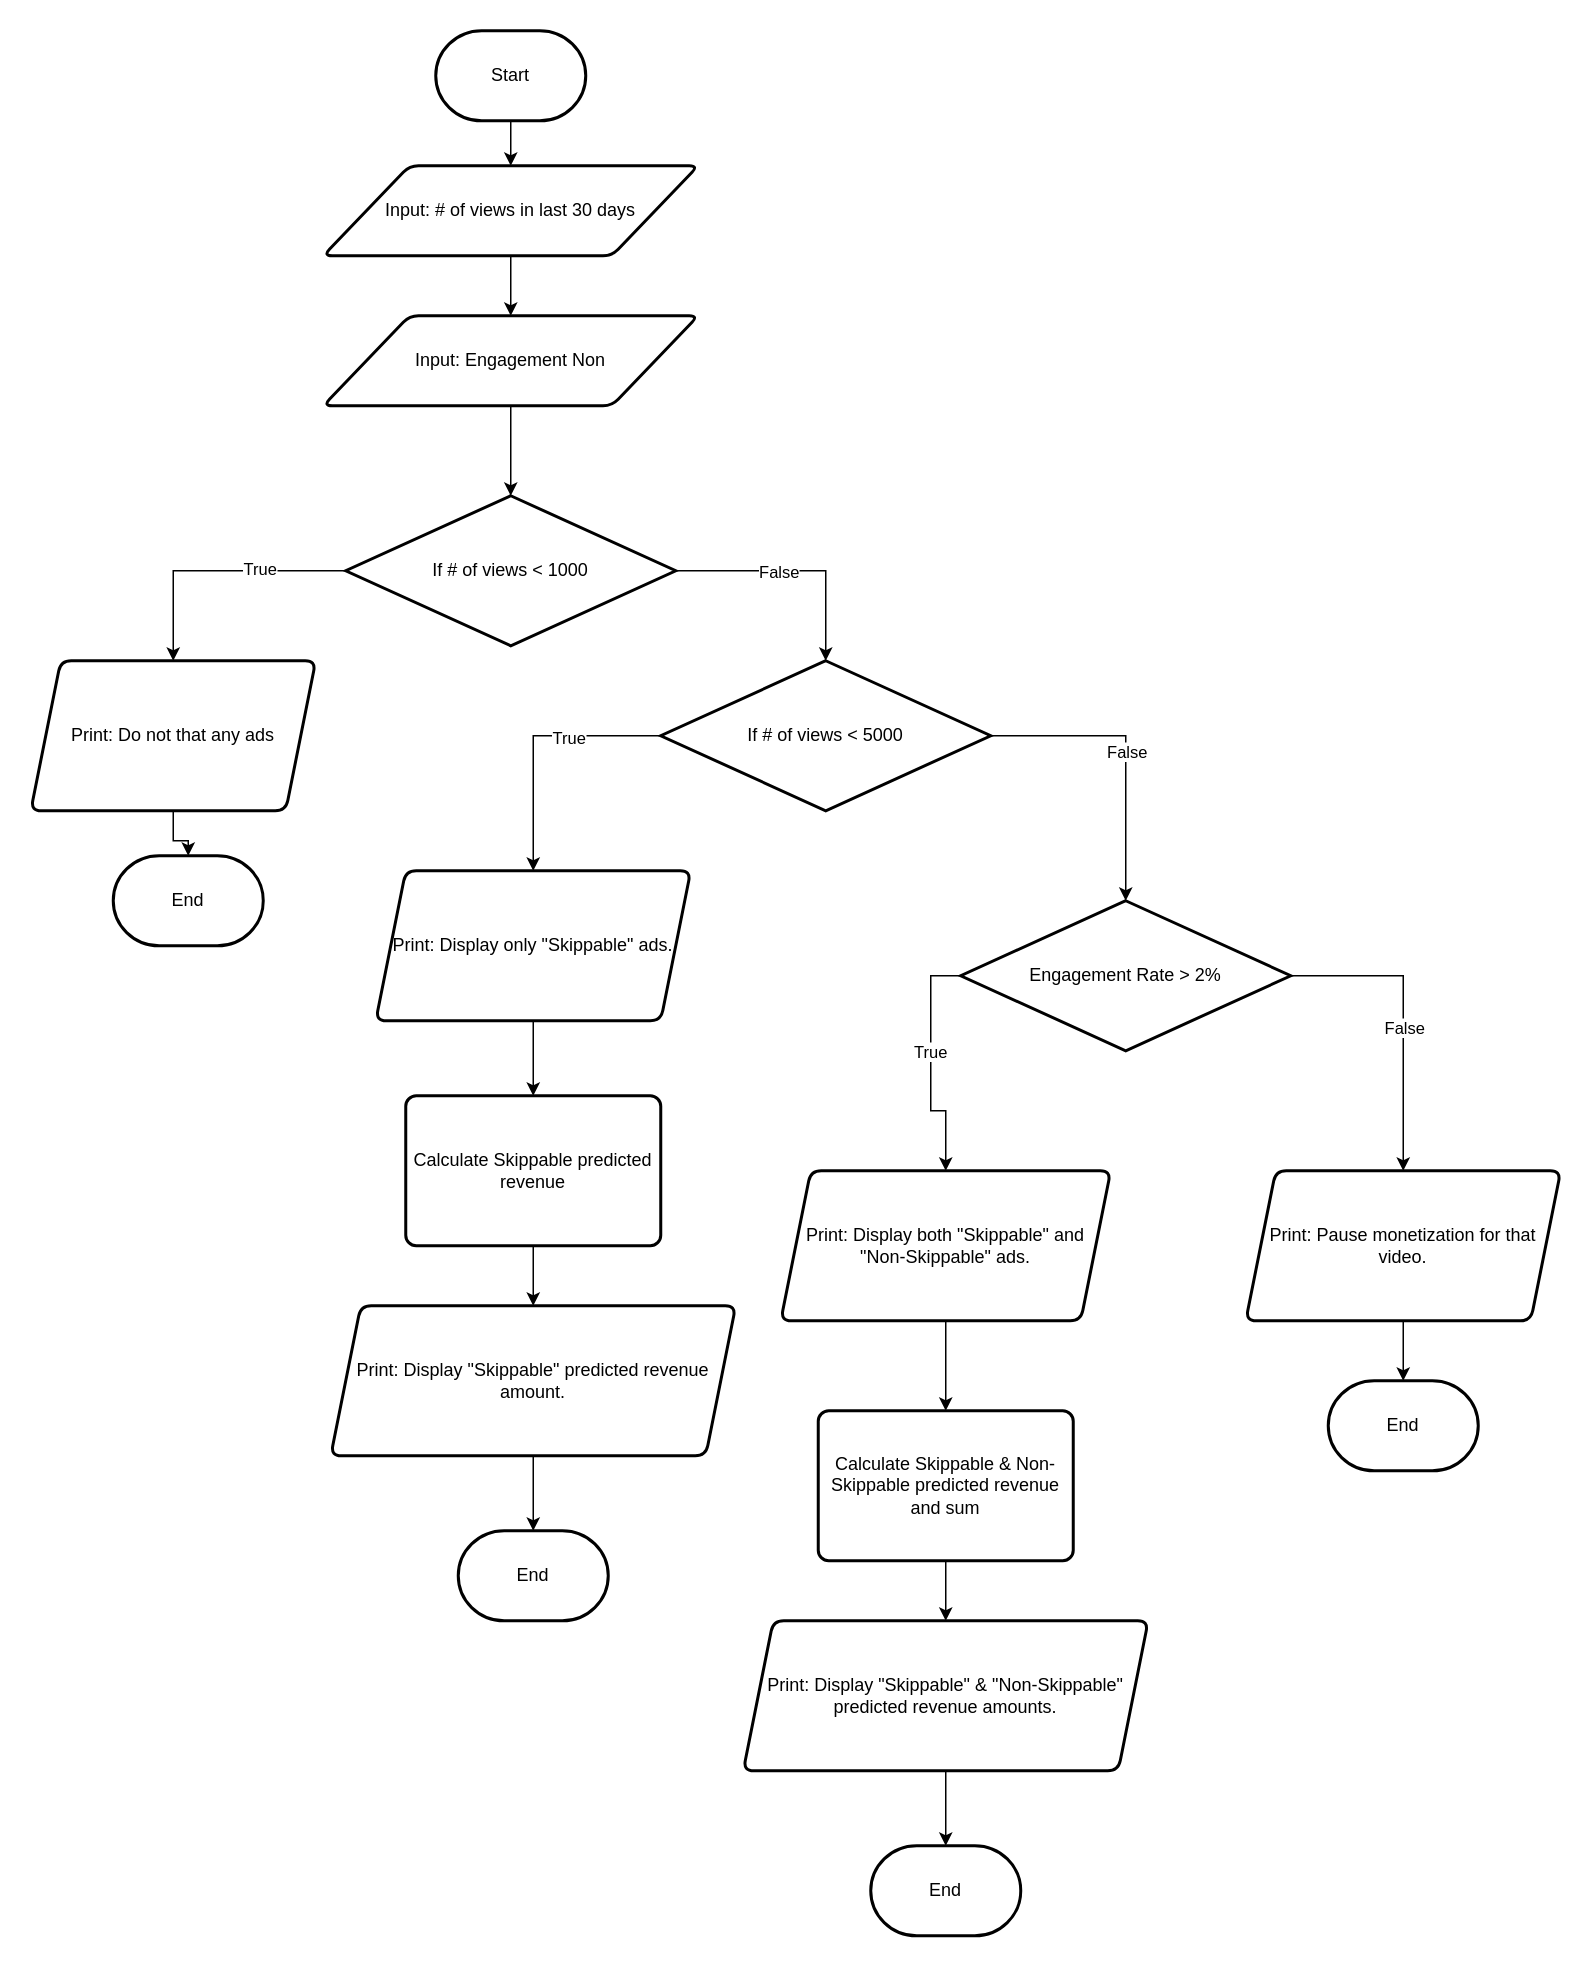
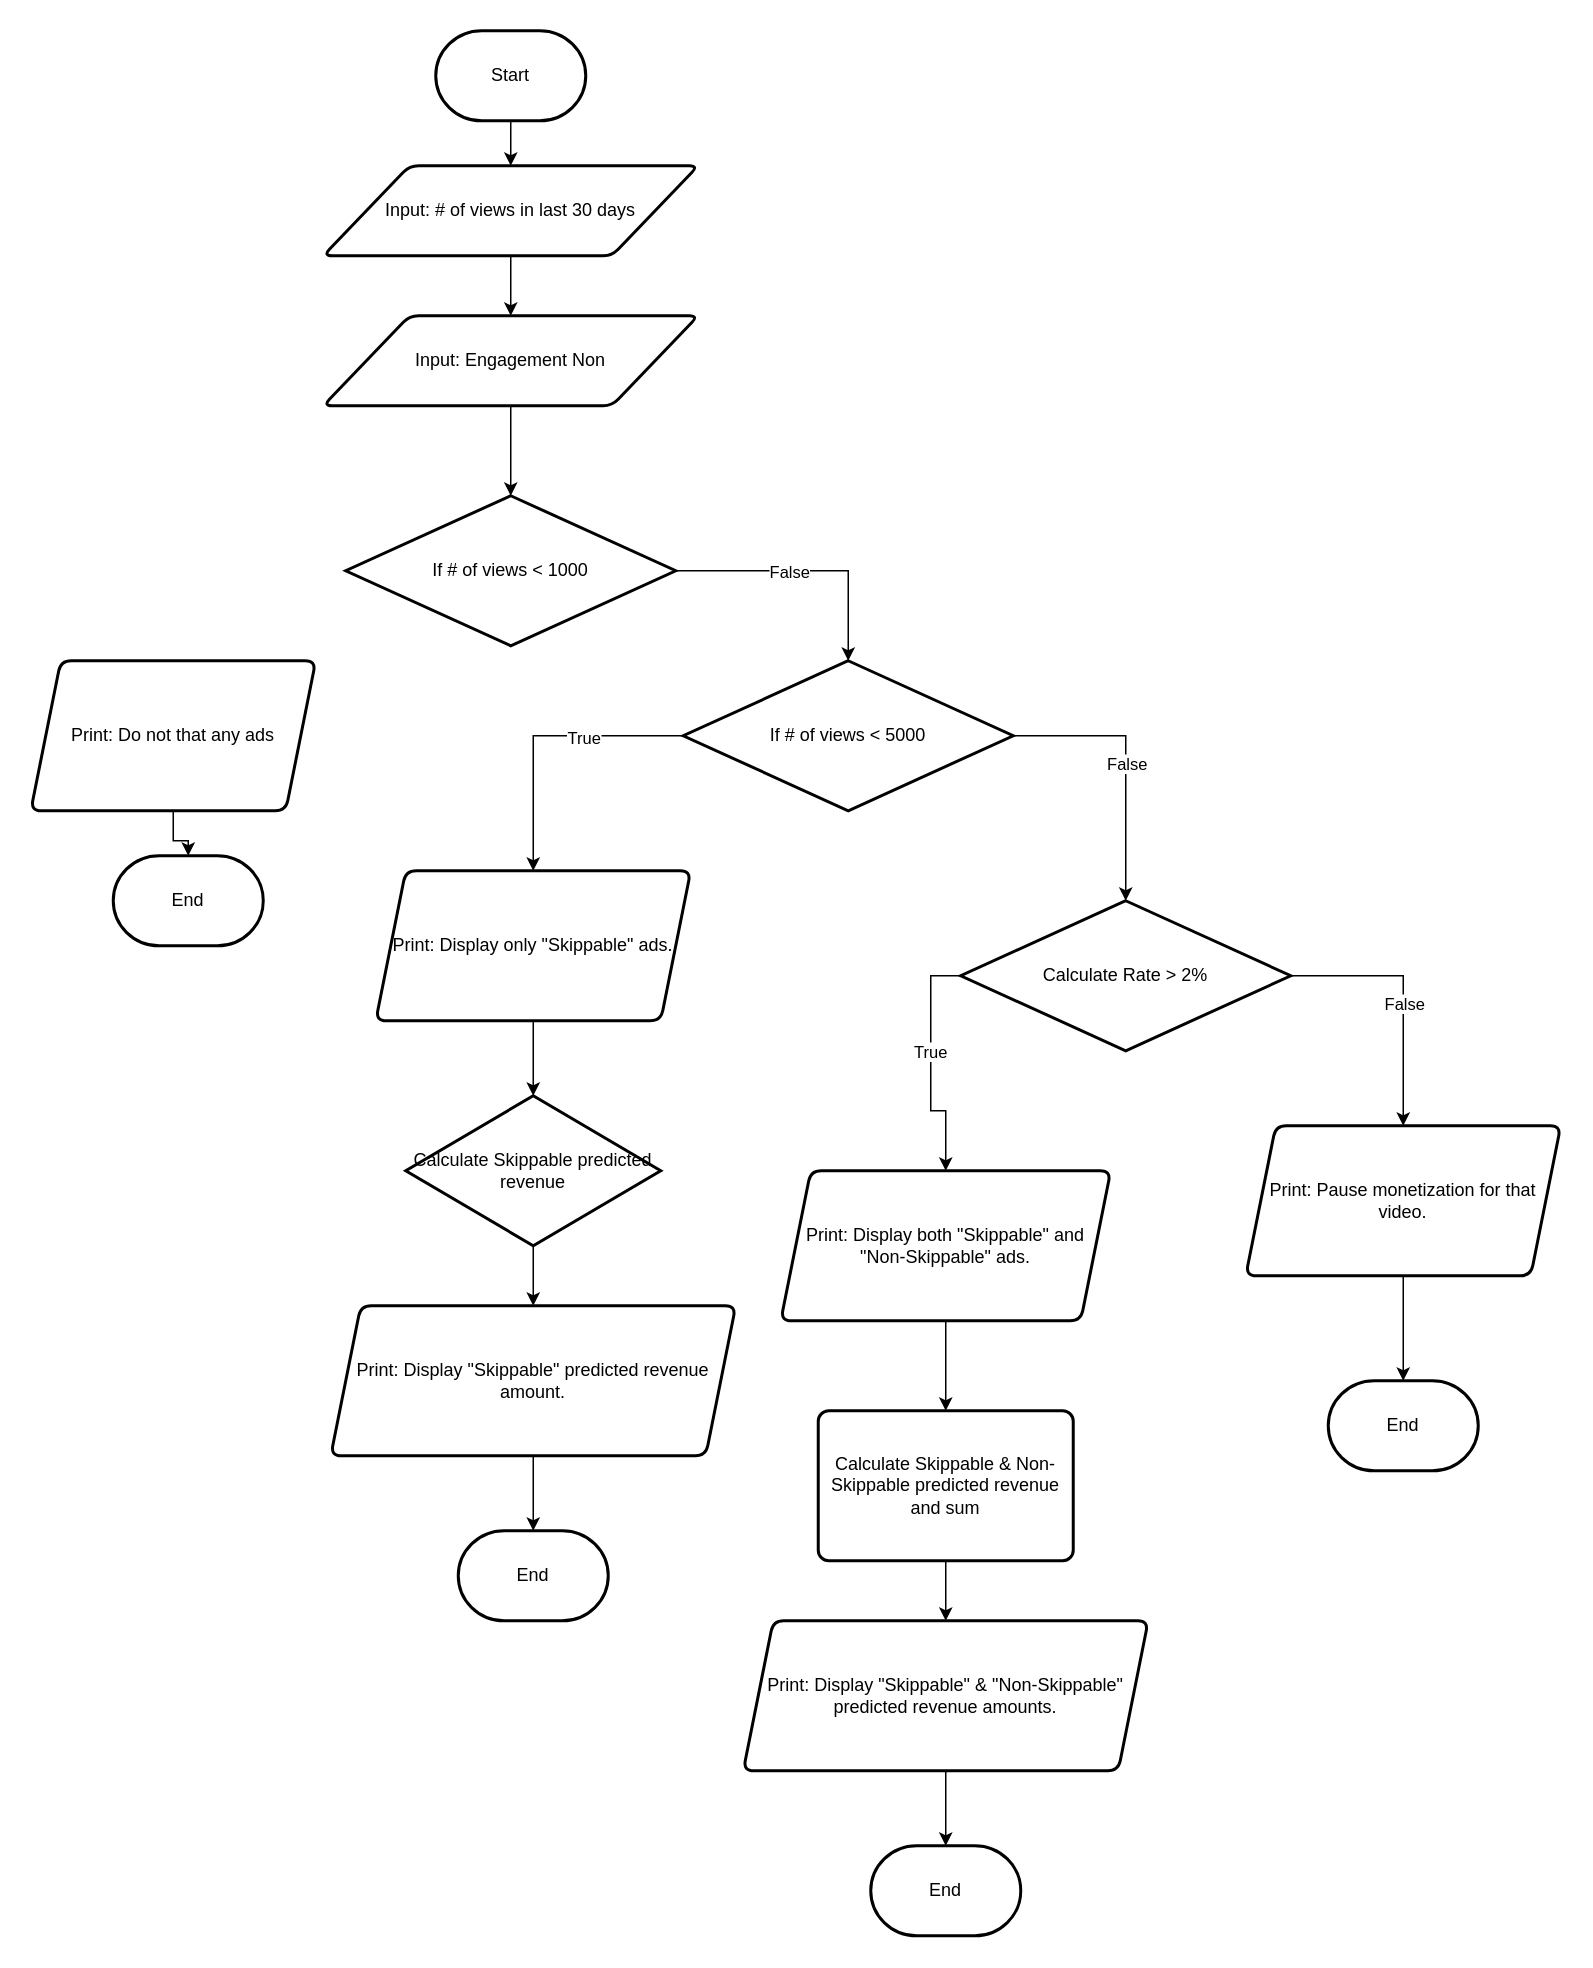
edge "If # of views < 1000" -> "Print: Do not that any ads": removed, label "True"
node "If # of views < 5000": moved (826, 736) -> (848, 736)
node "Engagement Rate > 2%": label "Engagement Rate > 2%" -> "Calculate Rate > 2%"
node "Calculate Skippable predicted revenue": shape rounded rectangle -> diamond
node "Print: Pause monetization for that video.": moved (1403, 1246) -> (1403, 1201)
